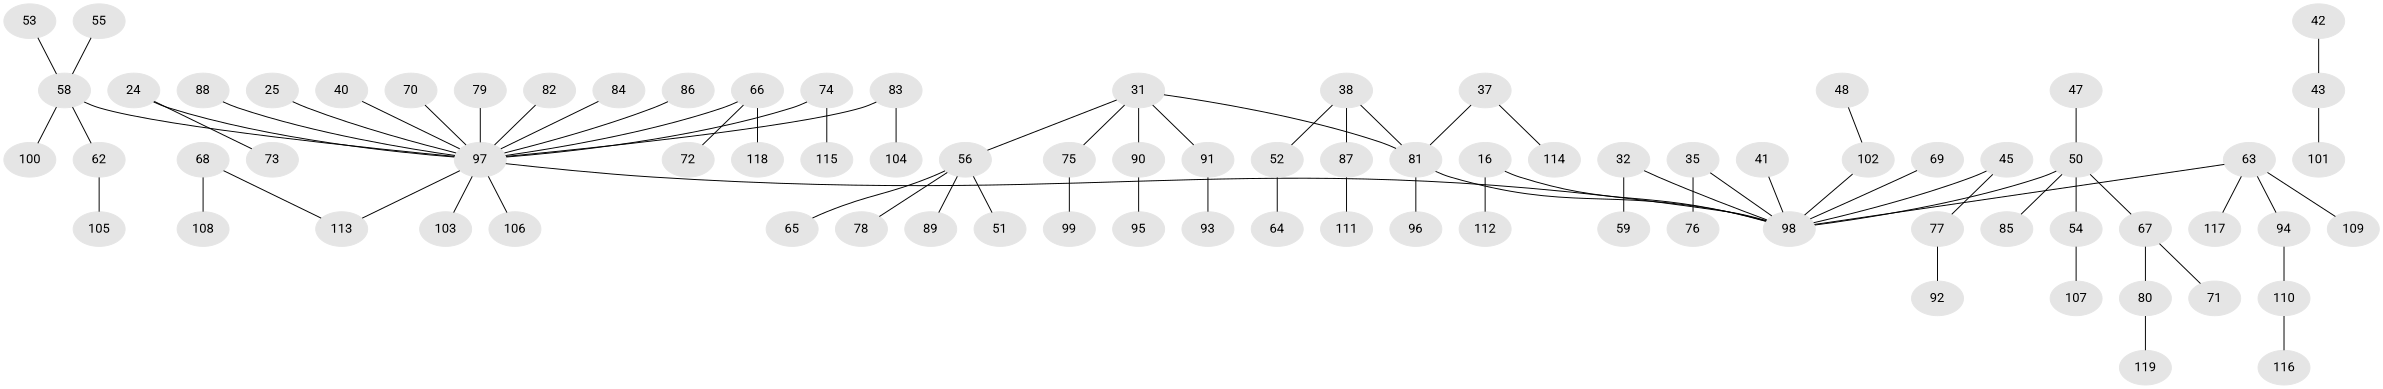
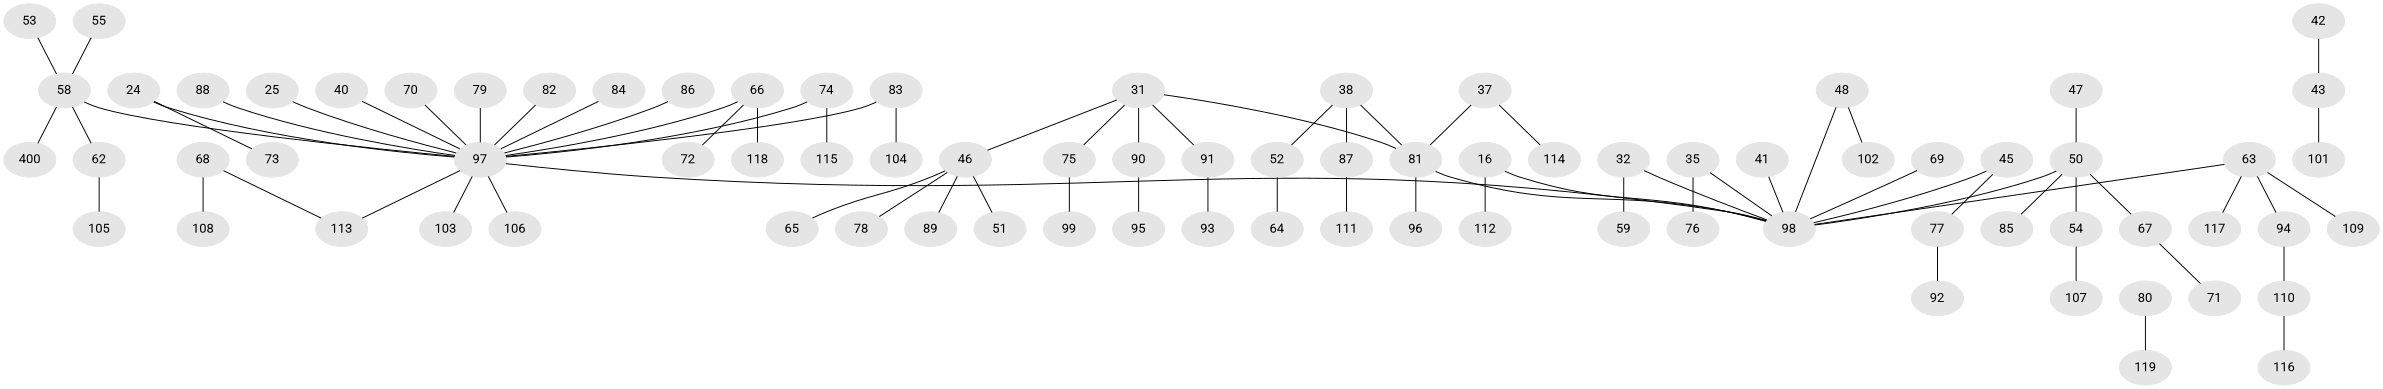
node "100": label "100" -> "400"
node "56": label "56" -> "46"
edge "102" -- "98": now "48" -- "98"
edge "67" -- "80": removed
